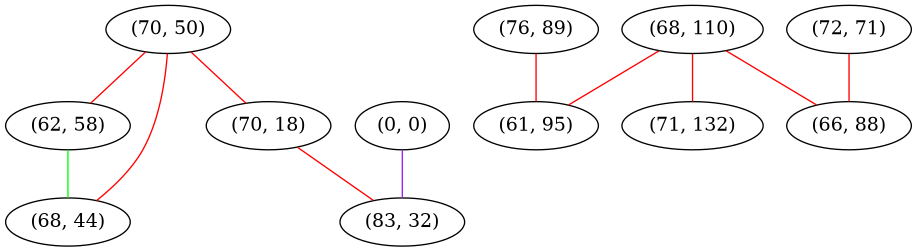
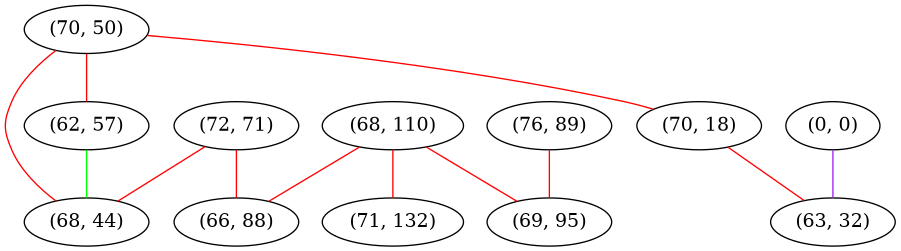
node "(62, 58)": label "(62, 58)" -> "(62, 57)"
node "(61, 95)": label "(61, 95)" -> "(69, 95)"
edge "(72, 71)" -- "(68, 44)": added
node "(83, 32)": label "(83, 32)" -> "(63, 32)"
